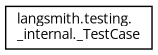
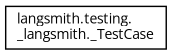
node "langsmith.testing. _internal._TestCase": label "langsmith.testing. _internal._TestCase" -> "langsmith.testing. _langsmith._TestCase"
